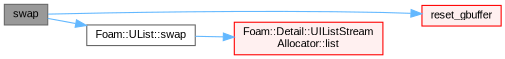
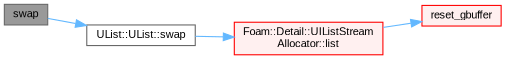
edge "swap" -> "reset_gbuffer": now "Foam::Detail::UIListStream Allocator::list" -> "reset_gbuffer"
node "Foam::UList::swap": label "Foam::UList::swap" -> "UList::UList::swap"
